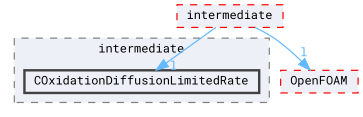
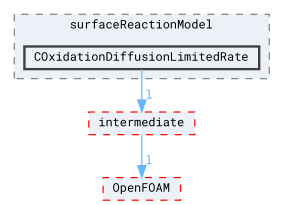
edge "intermediate" -> "COxidationDiffusionLimitedRate": reversed
cluster "intermediate": label "intermediate" -> "surfaceReactionModel"
